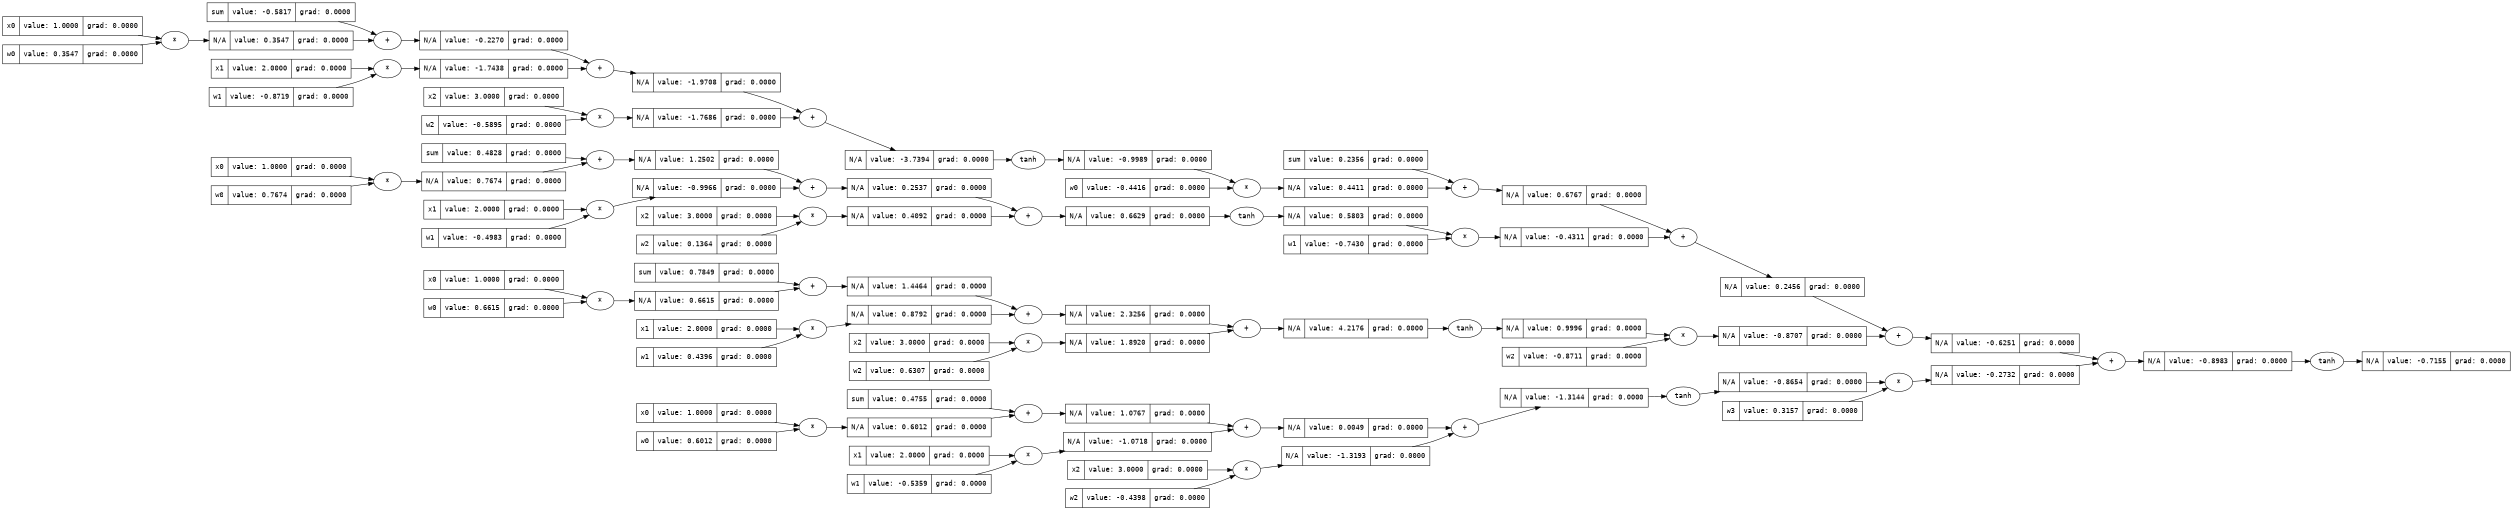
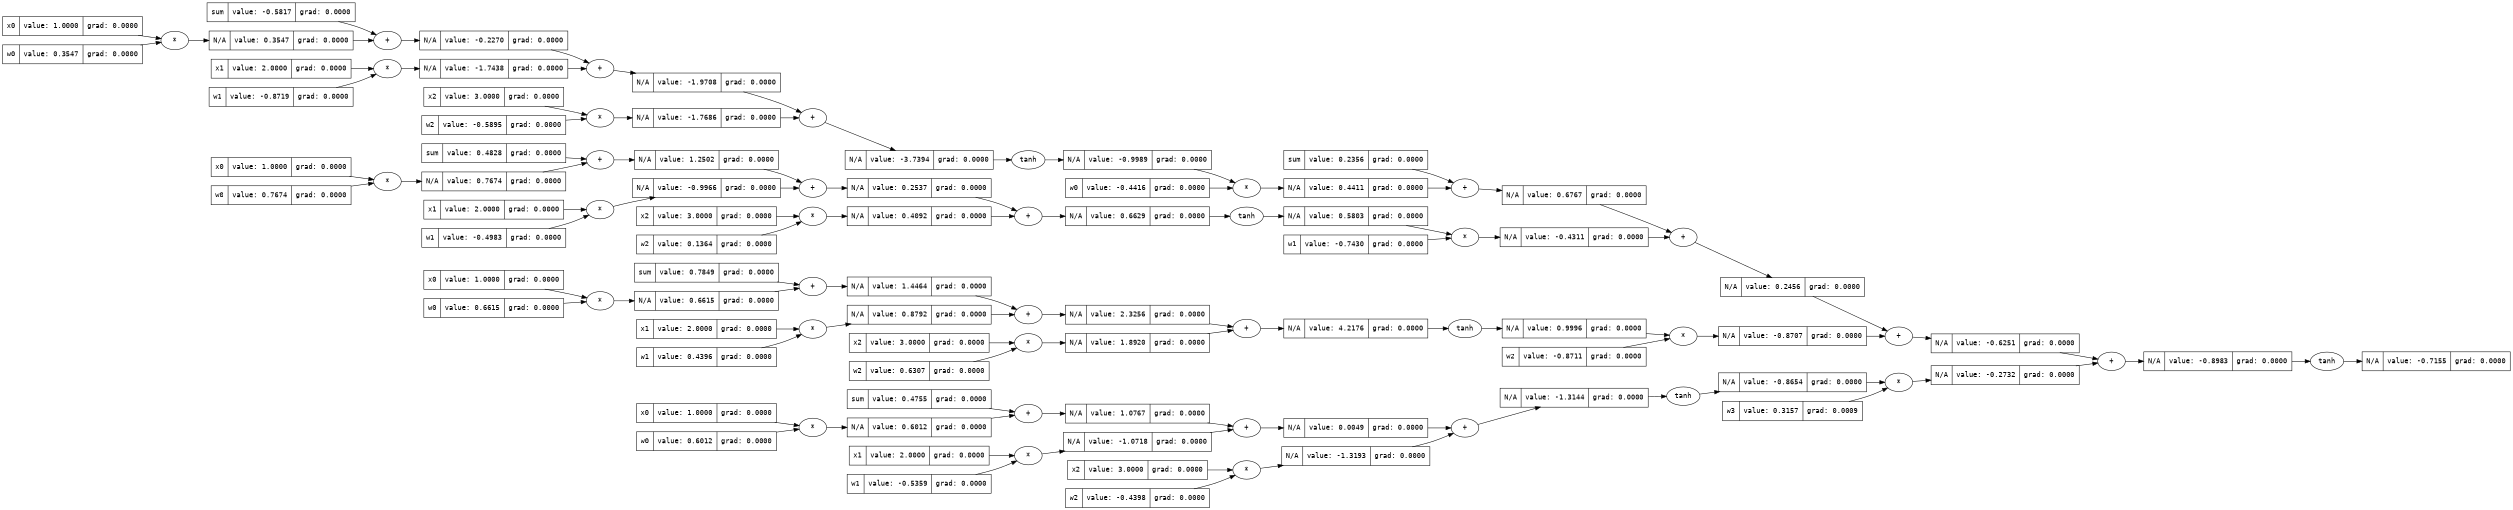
node "w3": text "grad: 0.0000" -> "grad: 0.0009"
